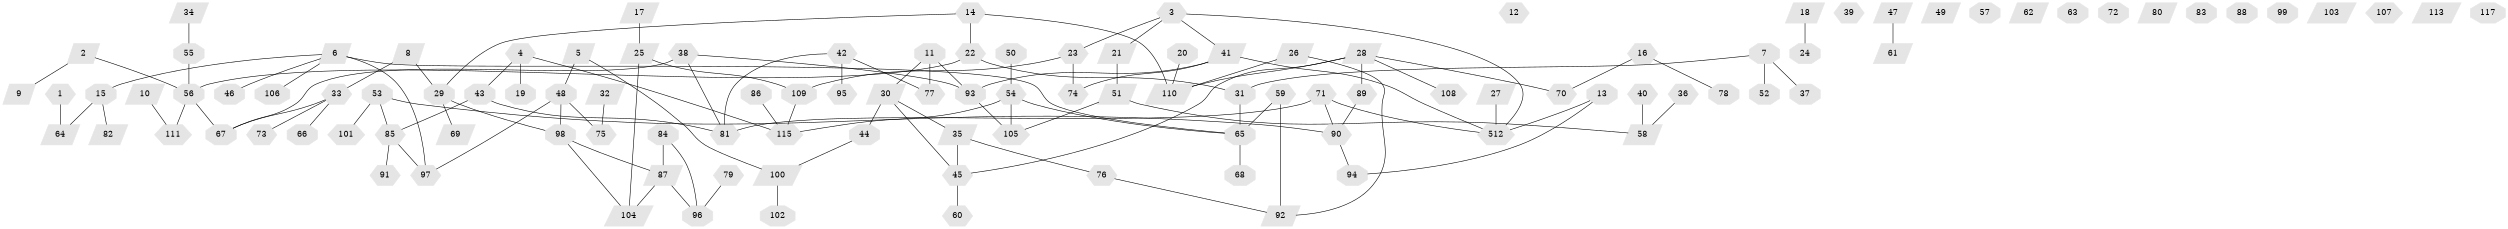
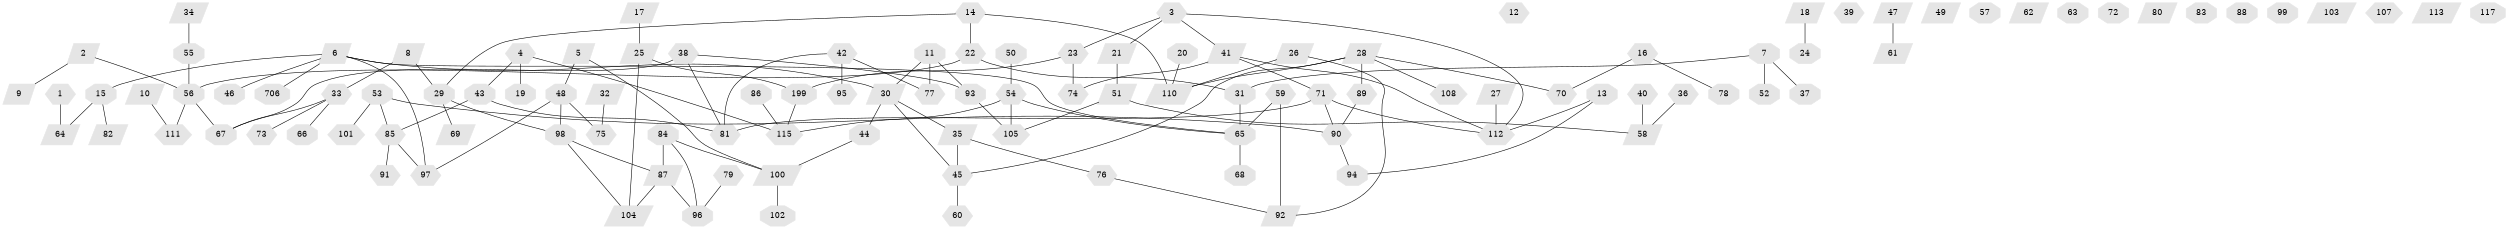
edge "6" -- "30": added
edge "41" -- "93": now "41" -- "71"
node "106": label "106" -> "706"
node "109": label "109" -> "199"
node "512": label "512" -> "112"
edge "84" -- "100": added
